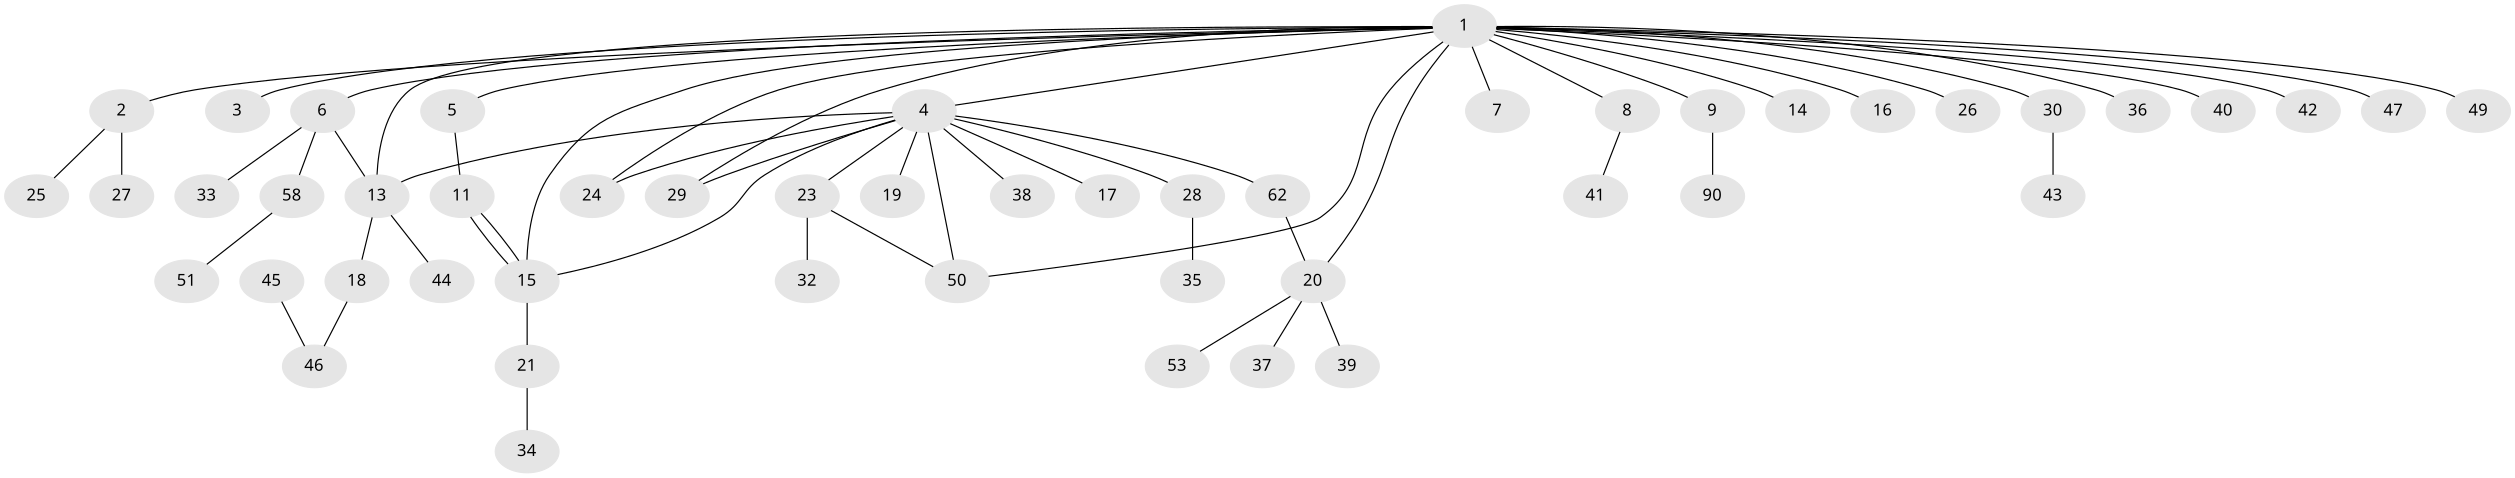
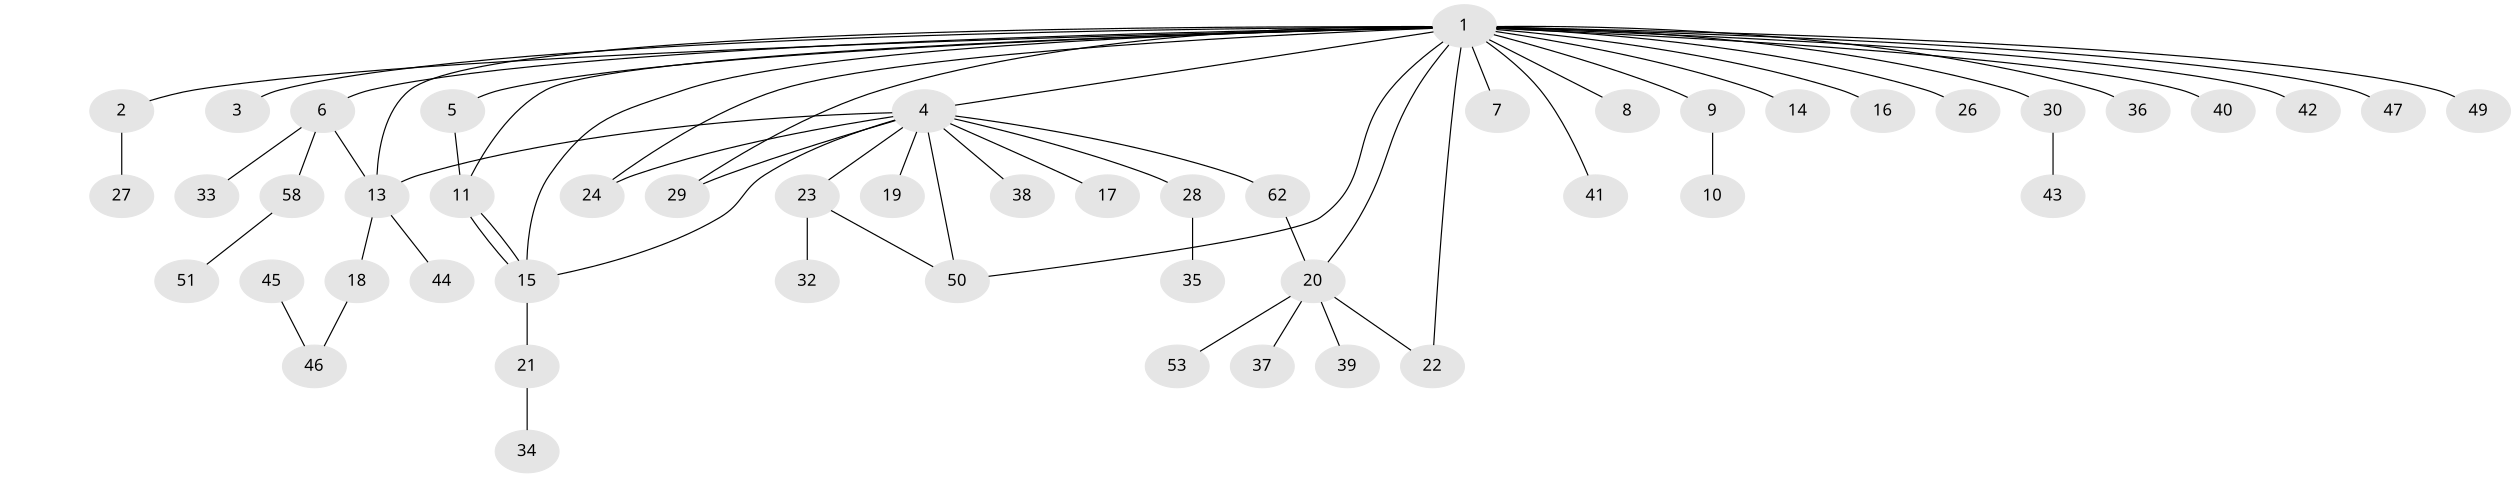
edge "1" -- "11": added
edge "8" -- "41": now "1" -- "41"
node "25": removed
node "90": label "90" -> "10"
node "22": added
